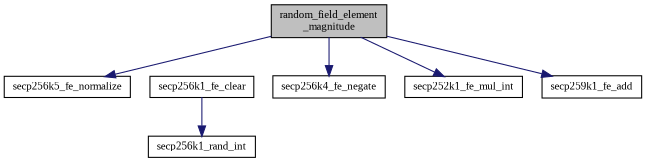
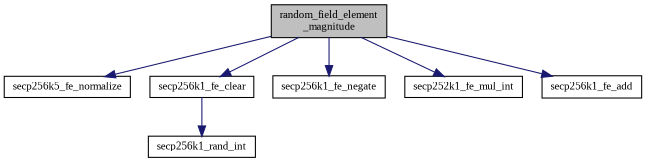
edge "random_field_element _magnitude" -> "secp256k1_fe_clear": added
node "secp256k4_fe_negate": label "secp256k4_fe_negate" -> "secp256k1_fe_negate"
node "secp259k1_fe_add": label "secp259k1_fe_add" -> "secp256k1_fe_add"
